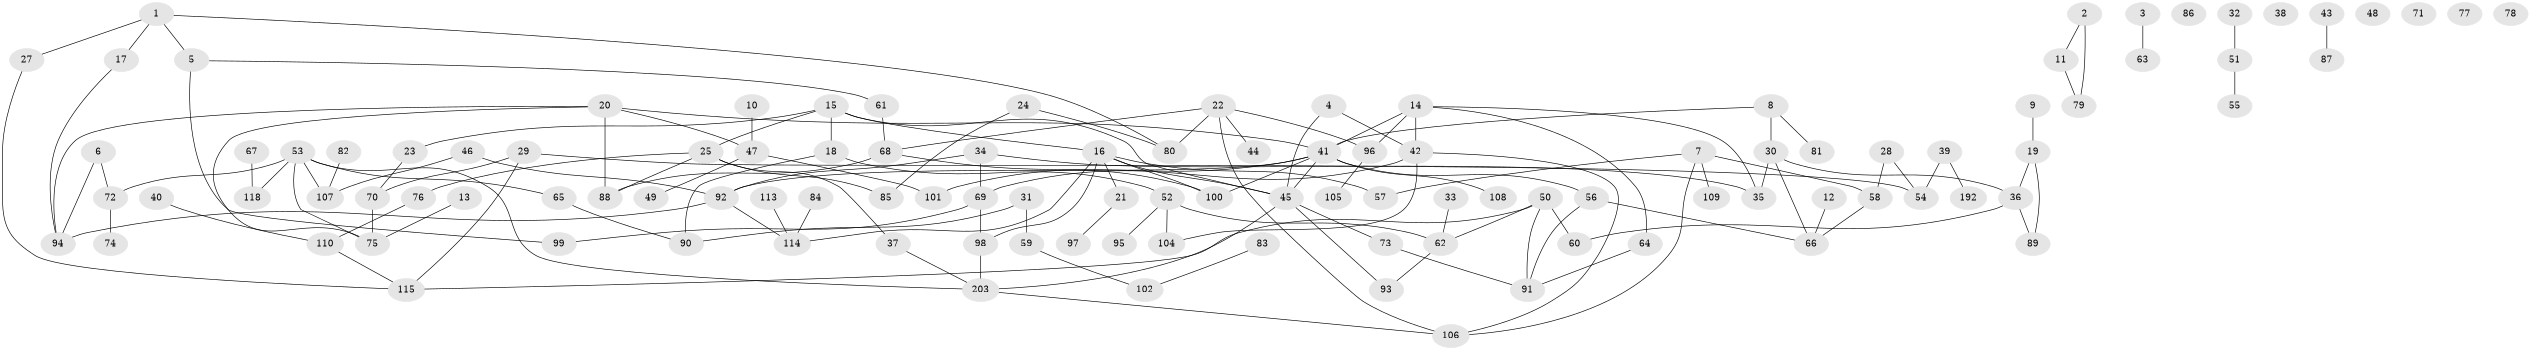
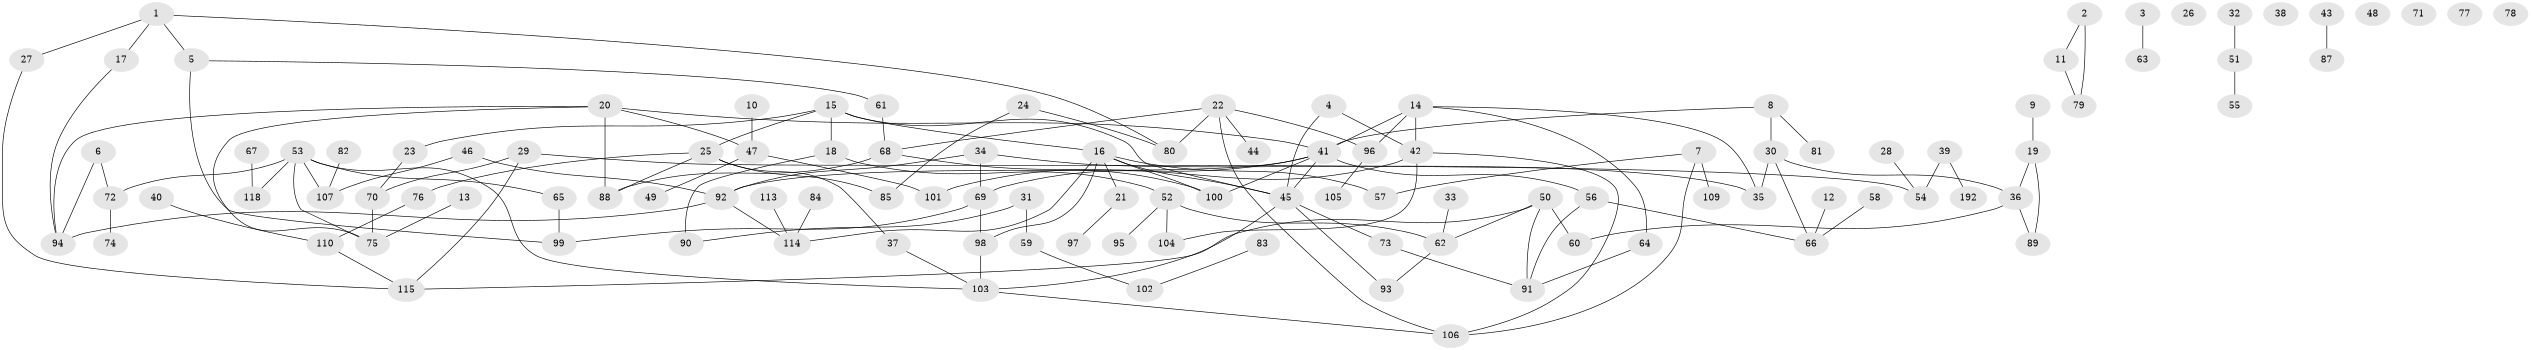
node "86": label "86" -> "26"
edge "28" -- "58": removed
edge "7" -- "58": removed
node "108": removed
edge "65" -- "90": now "65" -- "99"
node "203": label "203" -> "103"
